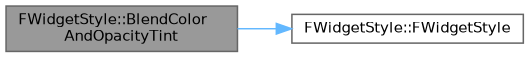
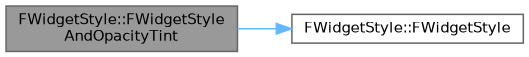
node "FWidgetStyle::BlendColor AndOpacityTint": label "FWidgetStyle::BlendColor AndOpacityTint" -> "FWidgetStyle::FWidgetStyle AndOpacityTint"
